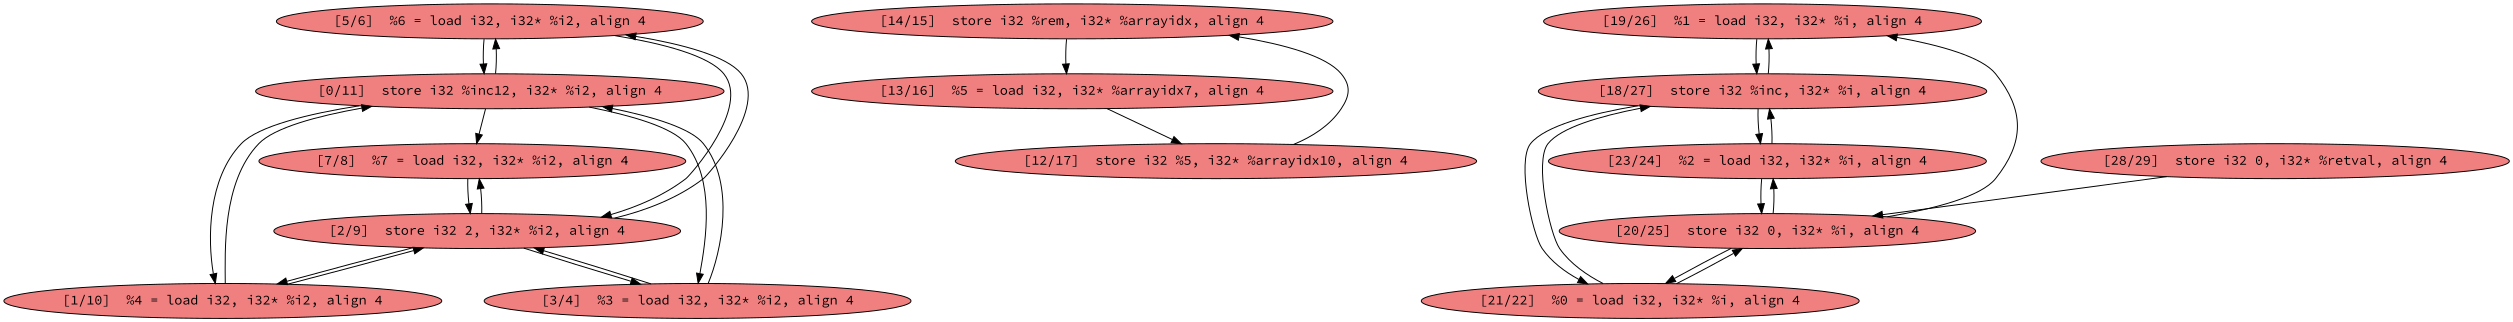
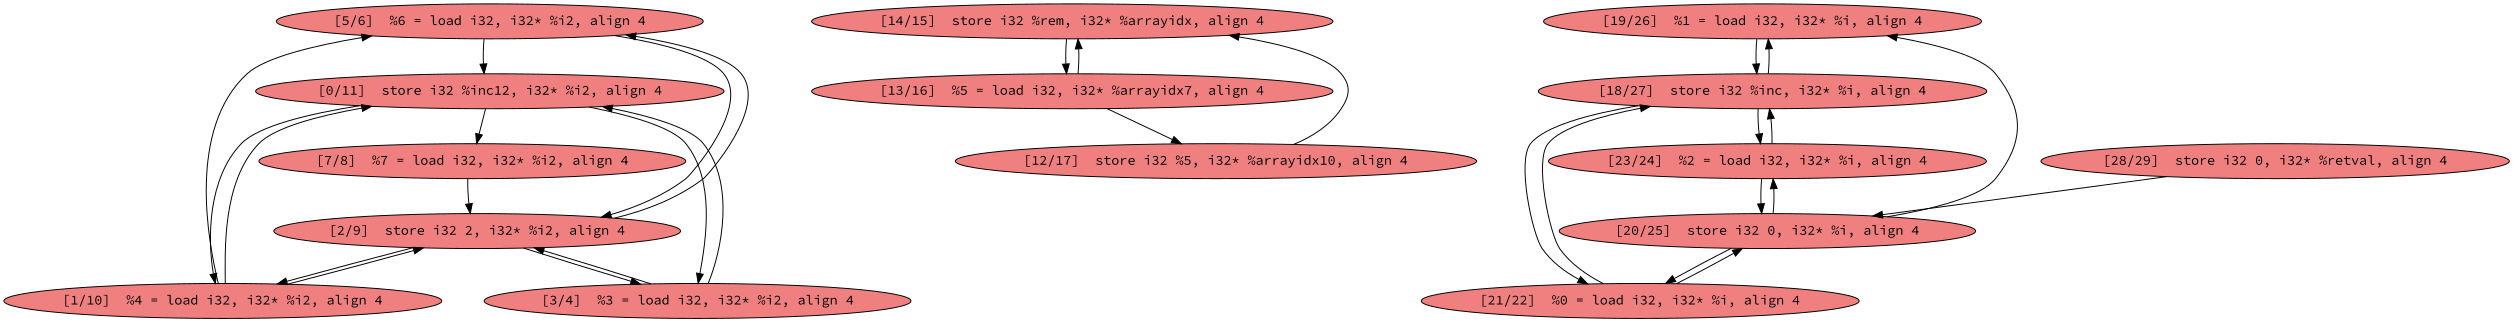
edge "[0/11]  store i32 %inc12, i32* %i2, align 4" -> "[5/6]  %6 = load i32, i32* %i2, align 4": now "[1/10]  %4 = load i32, i32* %i2, align 4" -> "[5/6]  %6 = load i32, i32* %i2, align 4"
edge "[13/16]  %5 = load i32, i32* %arrayidx7, align 4" -> "[14/15]  store i32 %rem, i32* %arrayidx, align 4": added
edge "[2/9]  store i32 2, i32* %i2, align 4" -> "[7/8]  %7 = load i32, i32* %i2, align 4": removed
